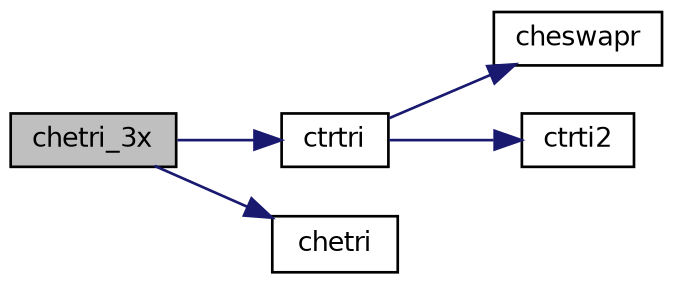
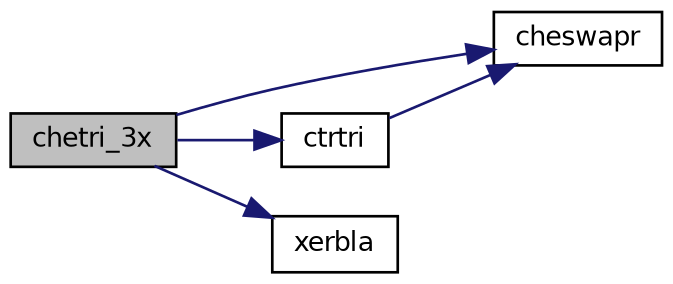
edge "chetri_3x" -> "cheswapr": added
node "ctrti2": removed
node "chetri": label "chetri" -> "xerbla"
